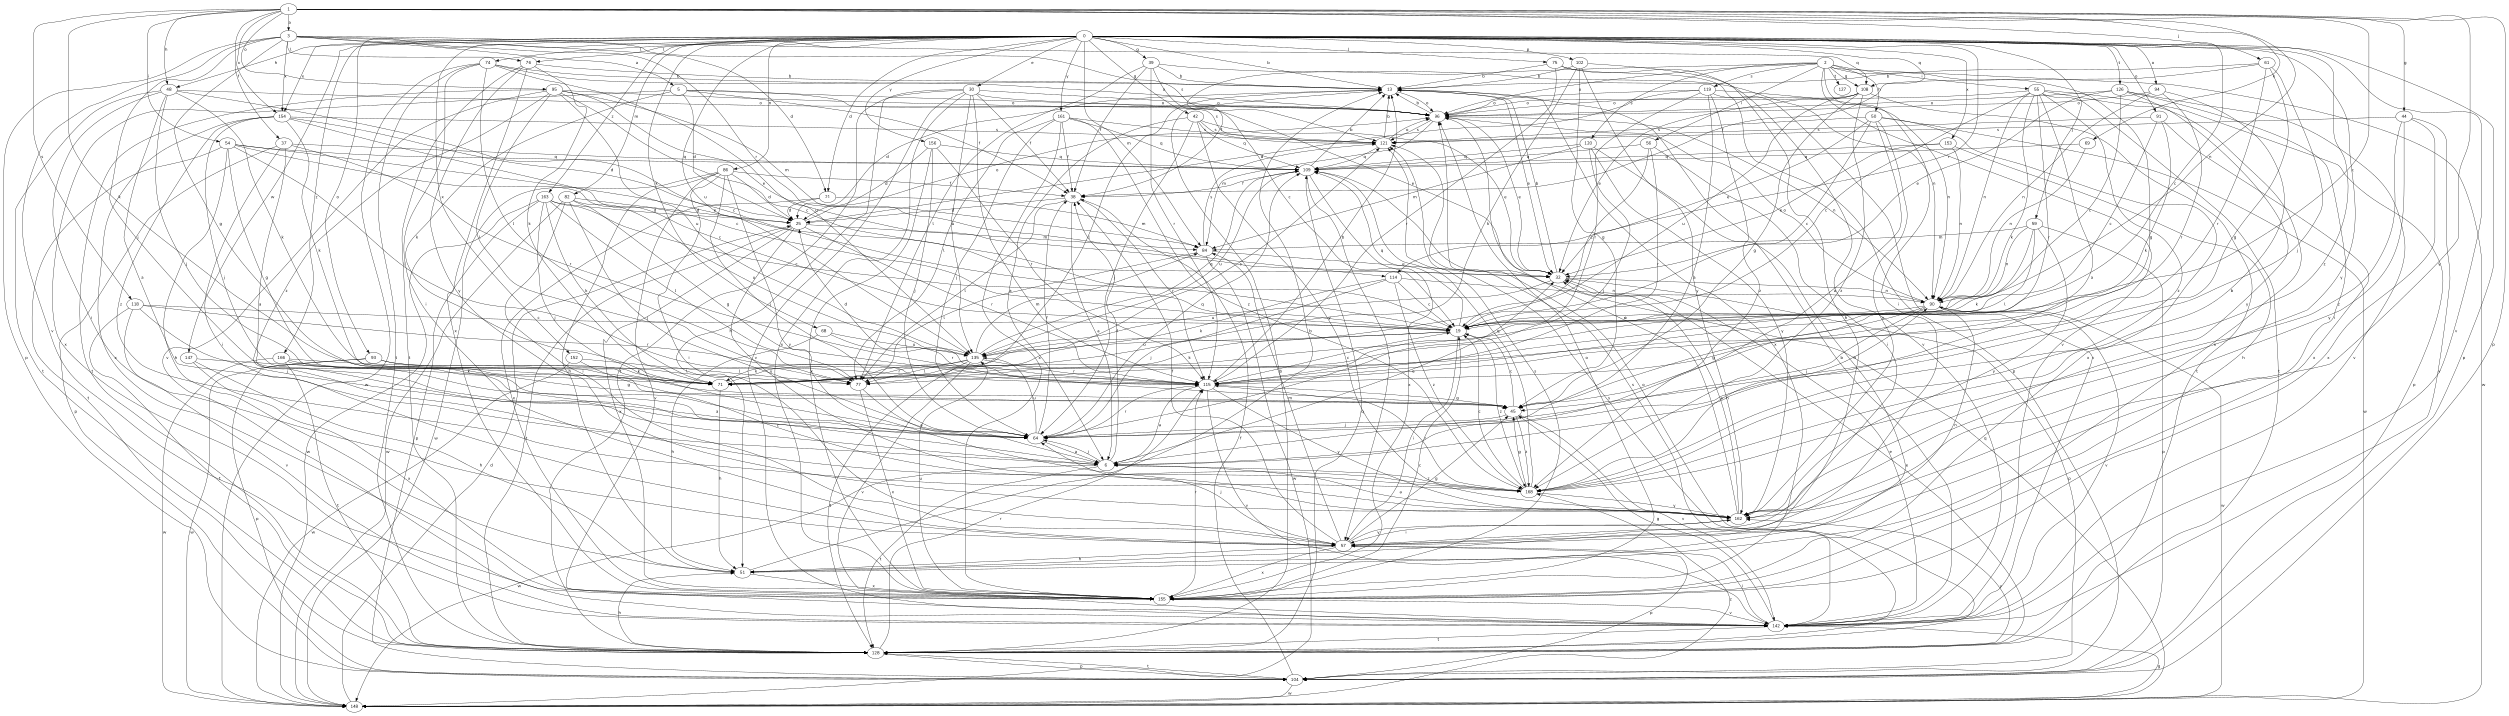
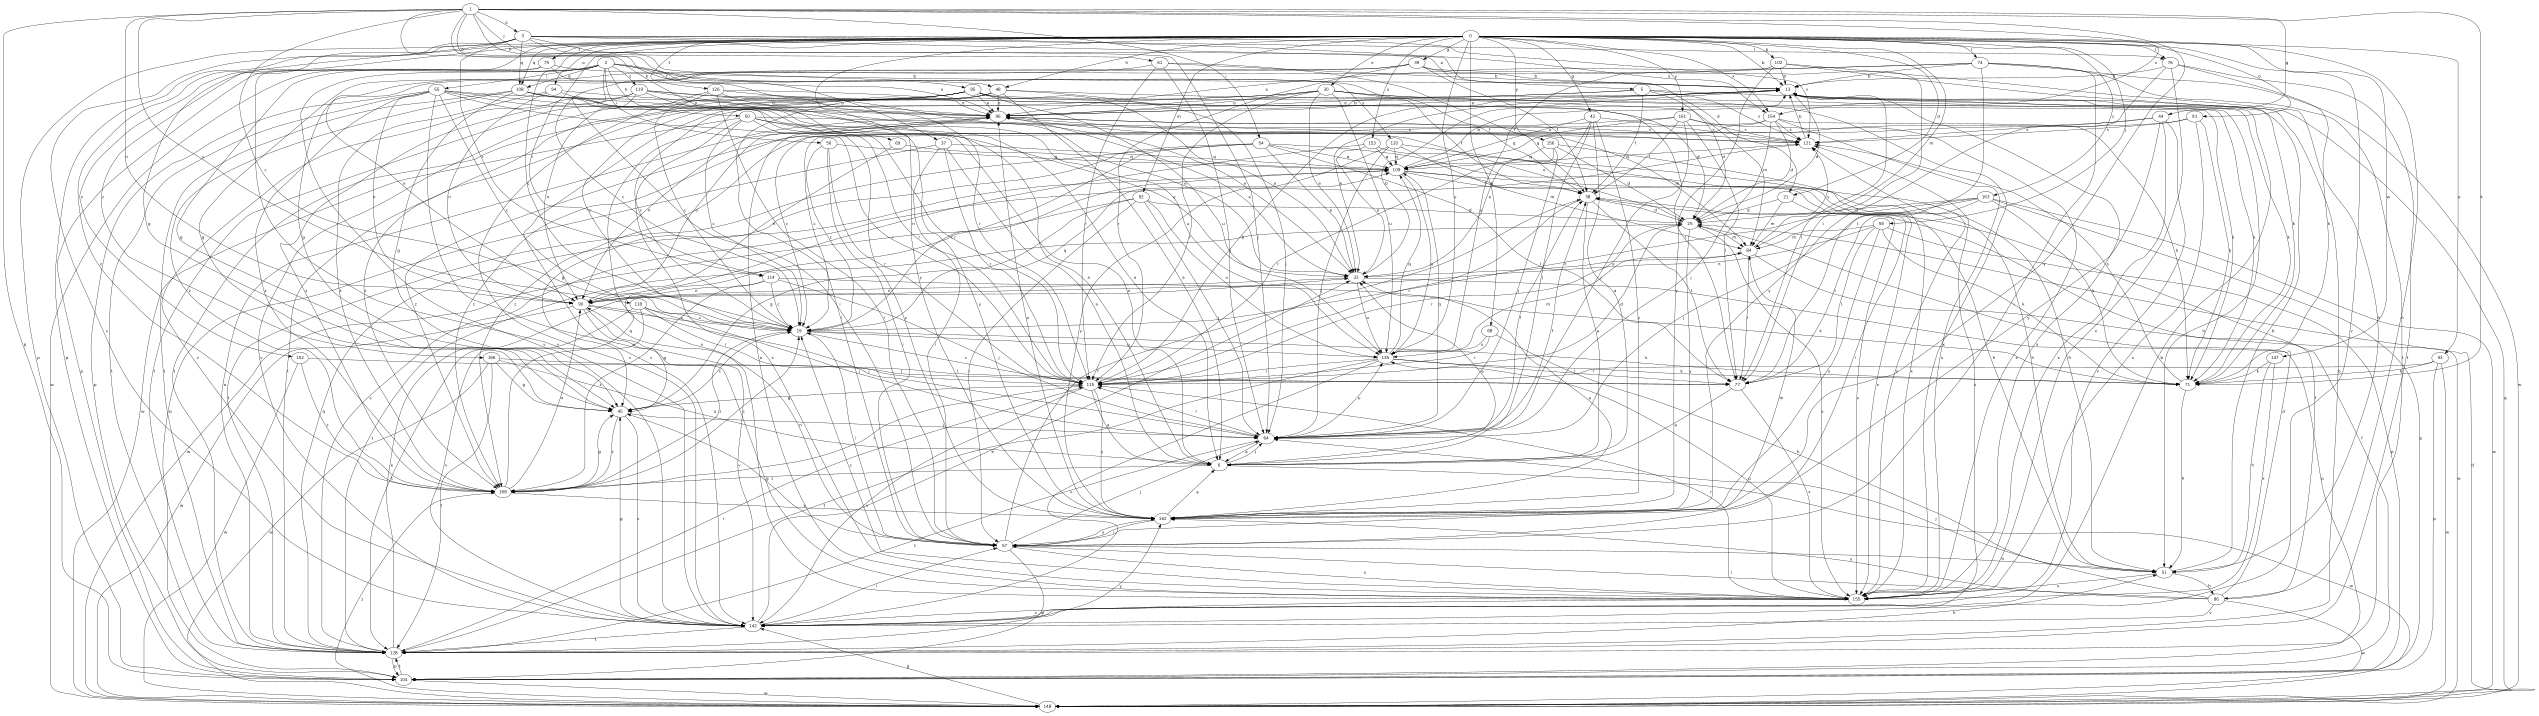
node "127": removed
edge "94" -> "168": label "b" -> "z"
edge "86" -> "51": reversed
edge "6" -> "128": now "64" -> "128"
edge "148" -> "109": now "148" -> "13"
